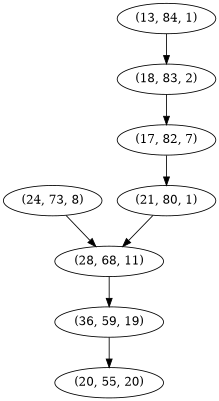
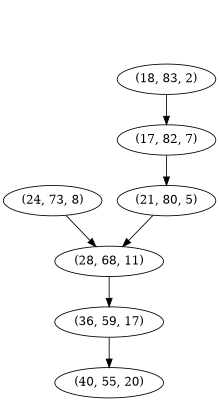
node "(13, 84, 1)": removed
node "(21, 80, 1)": label "(21, 80, 1)" -> "(21, 80, 5)"
node "(36, 59, 19)": label "(36, 59, 19)" -> "(36, 59, 17)"
node "(20, 55, 20)": label "(20, 55, 20)" -> "(40, 55, 20)"
